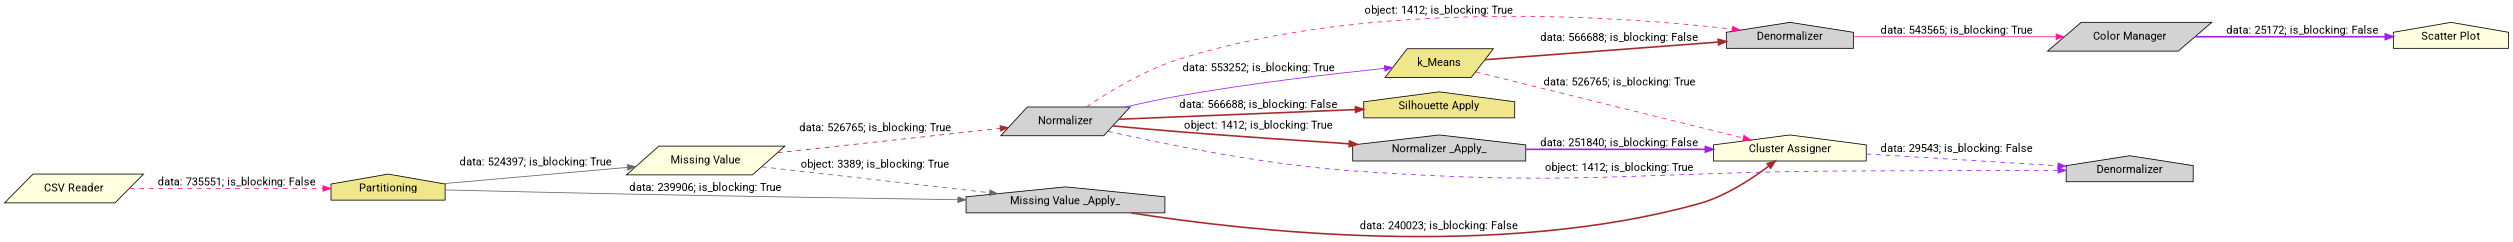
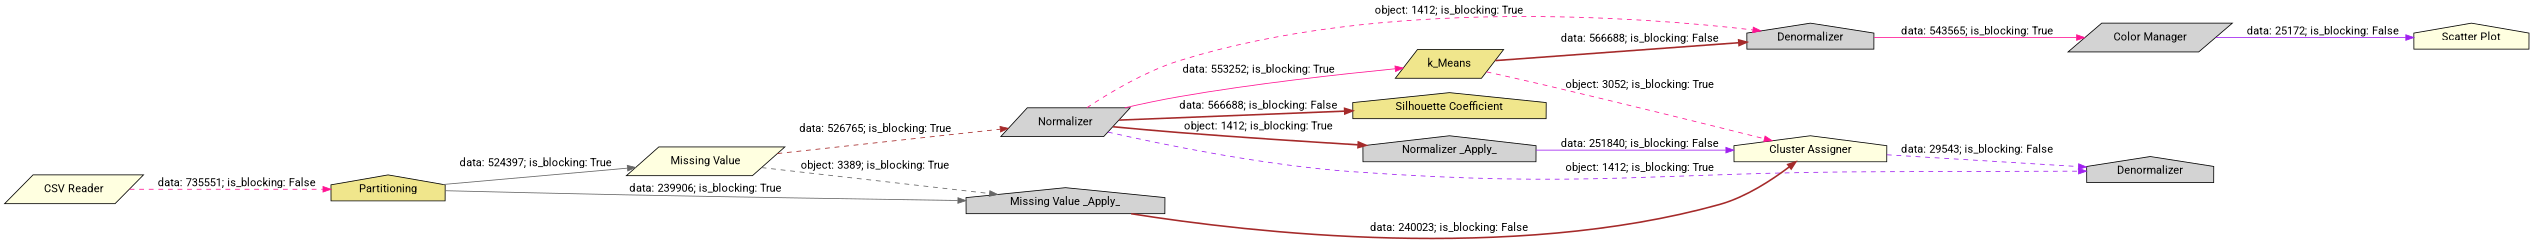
edge "Color Manager" -> "Scatter Plot": style bold -> solid
edge "k_Means" -> "Cluster Assigner": label "data: 526765; is_blocking: True" -> "object: 3052; is_blocking: True"
edge "Normalizer" -> "k_Means": color purple -> deeppink
node "Silhouette Apply": label "Silhouette Apply" -> "Silhouette Coefficient"
edge "Normalizer _Apply_" -> "Cluster Assigner": style bold -> solid
